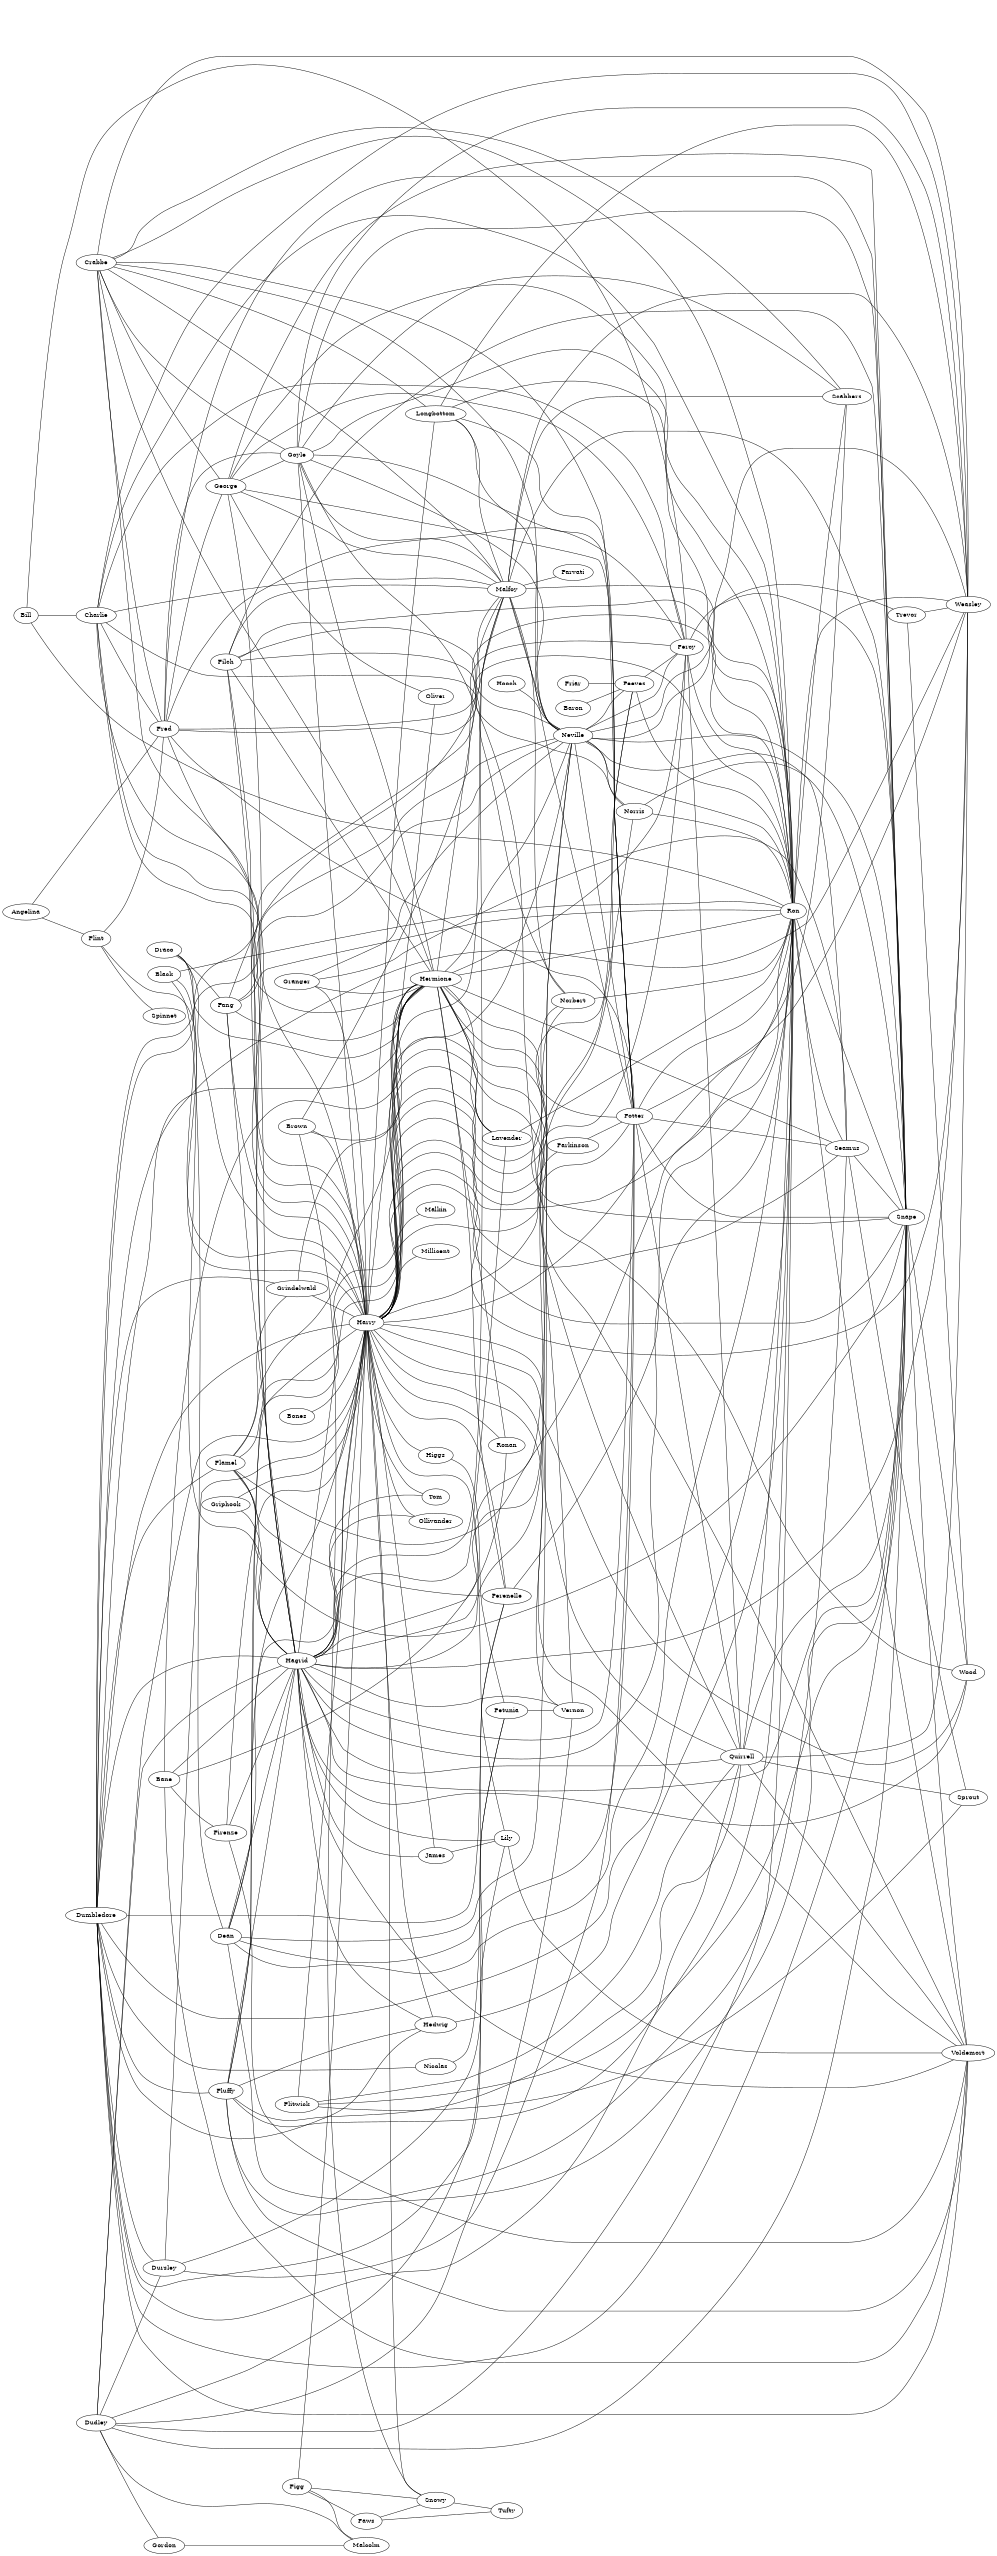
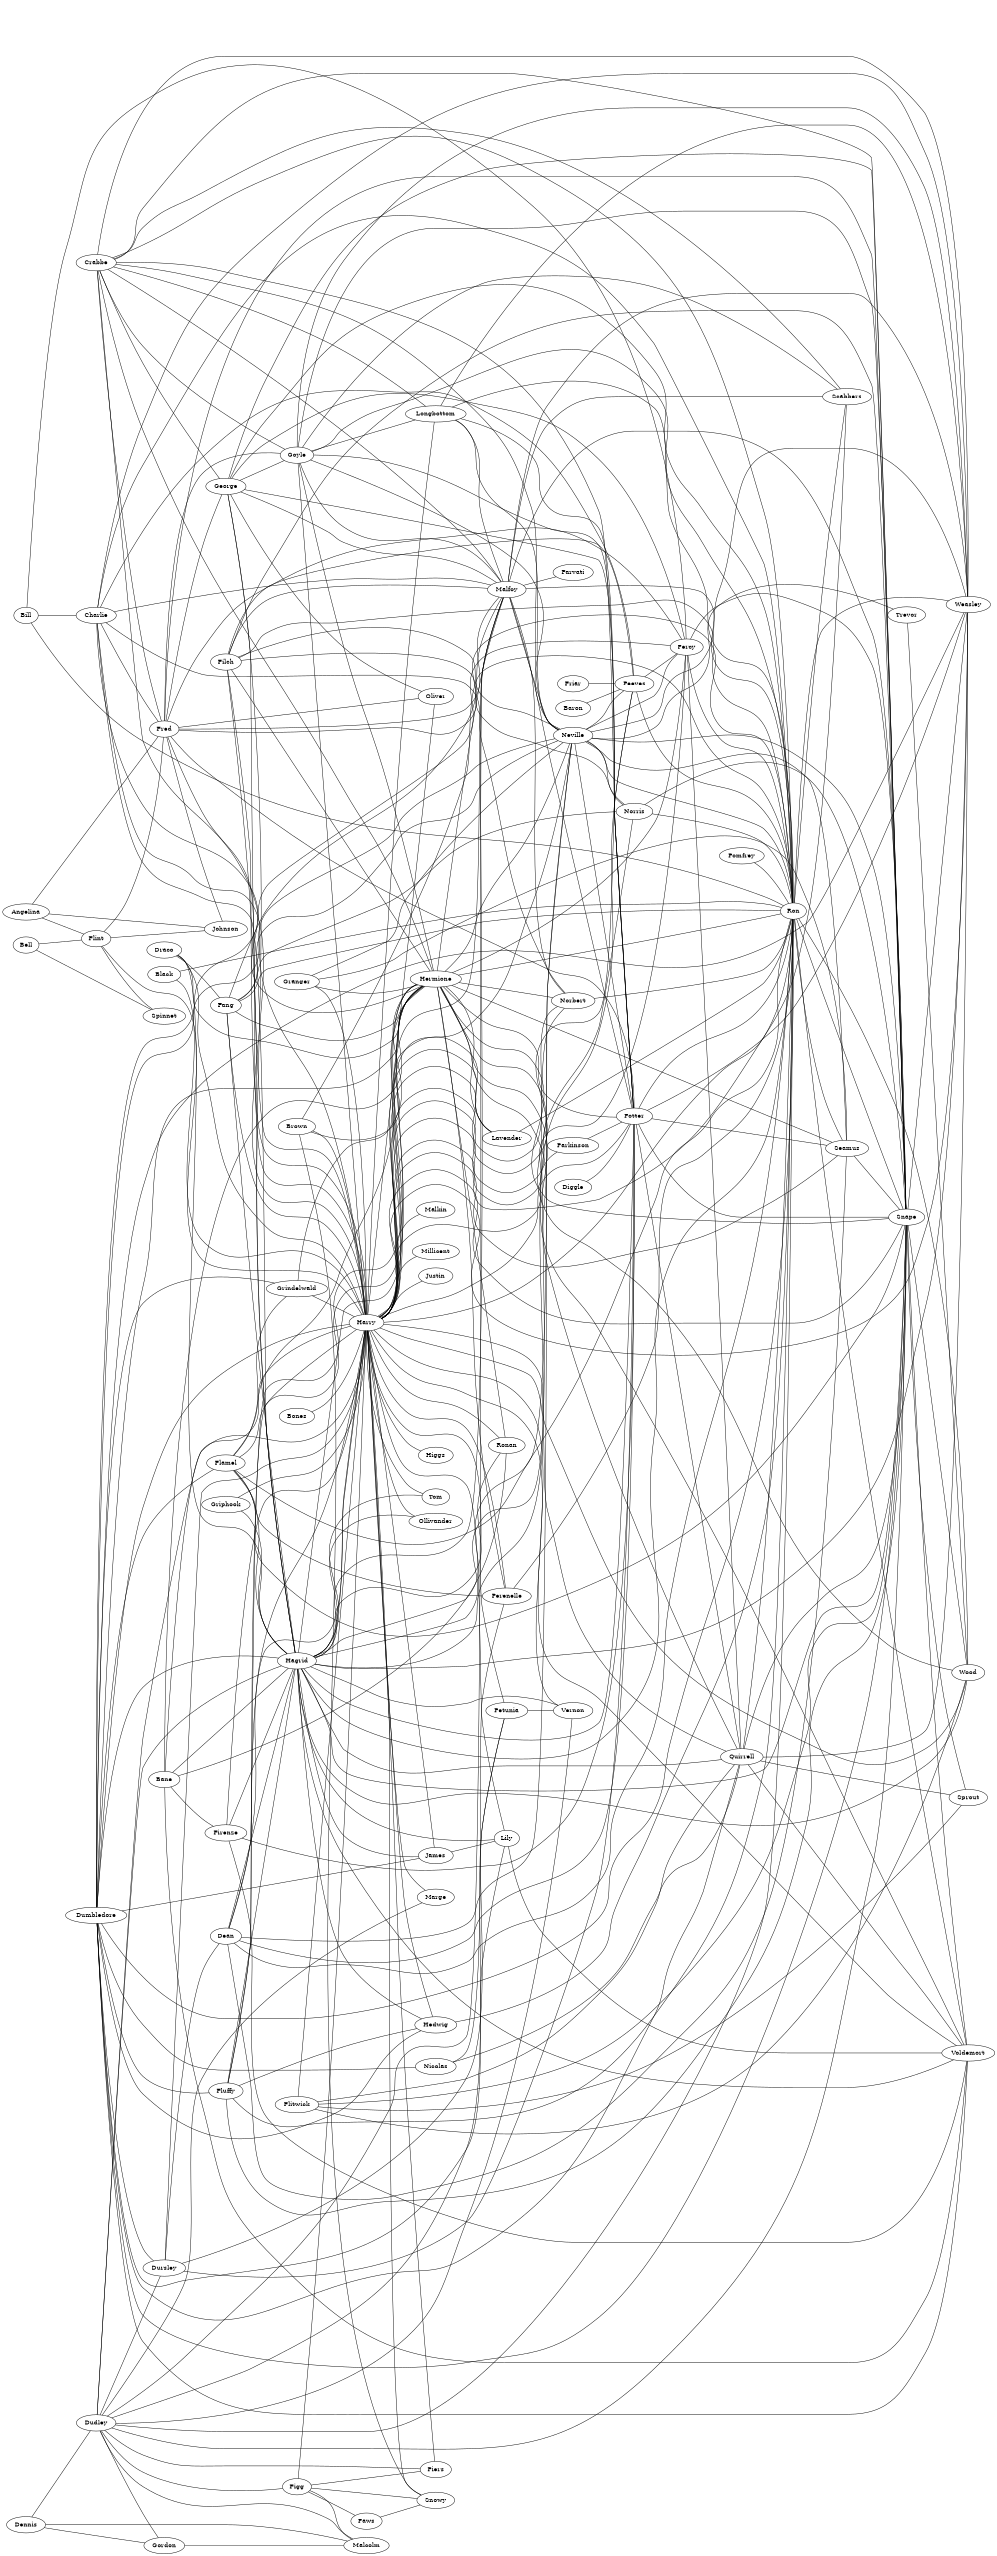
edge "Crabbe" -- "Snape": added
edge "Charlie" -- "Percy": now "Charlie" -- "Peeves"
edge "Filch" -- "Peeves": added
edge "Weasley" -- "Trevor": now "Weasley" -- "Snape"
node "Hooch": removed
edge "Oliver" -- "Fred": added
edge "George" -- "Harry": added
node "Pomfrey": added
edge "Norris" -- "Fang": added
node "Johnson": added
node "Bell": added
edge "Hermione" -- "Norbert": added
edge "Goyle" -- "Vernon": now "Goyle" -- "Longbottom"
node "Diggle": added
node "Justin": added
edge "Ron" -- "Wood": added
edge "Black" -- "Dean": now "Dursley" -- "Dean"
edge "Lavender" -- "Hagrid": now "Ronan" -- "Hagrid"
edge "Seamus" -- "Sprout": now "Snape" -- "Sprout"
edge "Harry" -- "Bane": added
edge "Higgs" -- "Petunia": now "Harry" -- "Petunia"
edge "Potter" -- "Firenze": added
edge "Malfoy" -- "Dudley": added
node "Marge": added
edge "Perenelle" -- "Dumbledore": now "James" -- "Dumbledore"
edge "Quirrell" -- "Fluffy": now "Quirrell" -- "Nicolas"
edge "Wood" -- "Flitwick": added
edge "Voldemort" -- "Fluffy": removed
node "Piers": added
edge "Dudley" -- "Figg": added
node "Tufty": removed
node "Dennis": added
